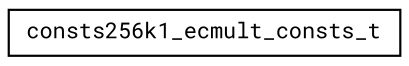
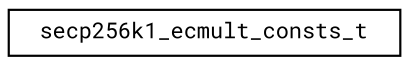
node "consts256k1_ecmult_consts_t": label "consts256k1_ecmult_consts_t" -> "secp256k1_ecmult_consts_t"
